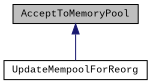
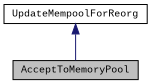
edge "UpdateMempoolForReorg" -> "AcceptToMemoryPool": reversed
